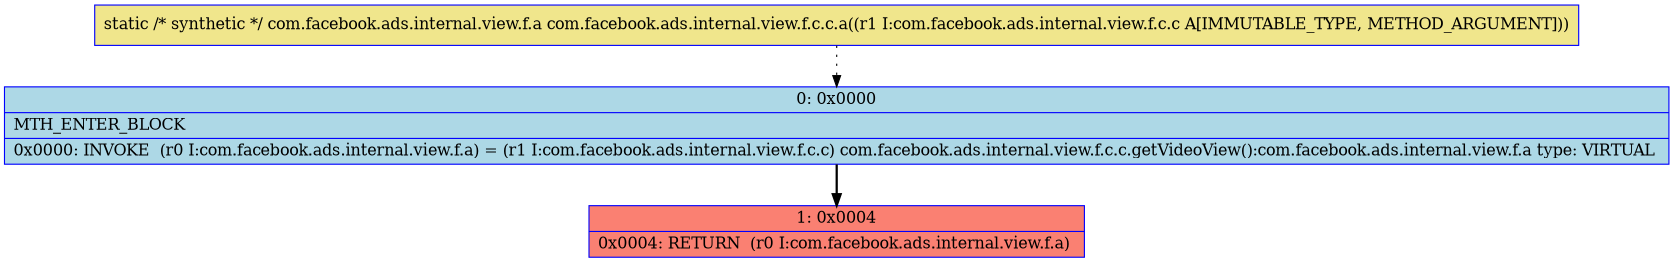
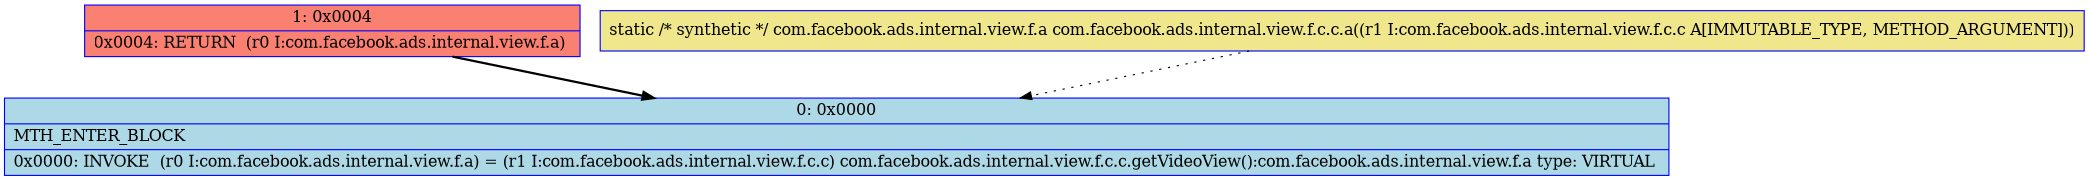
edge "0: 0x0000" -> "1: 0x0004": reversed
